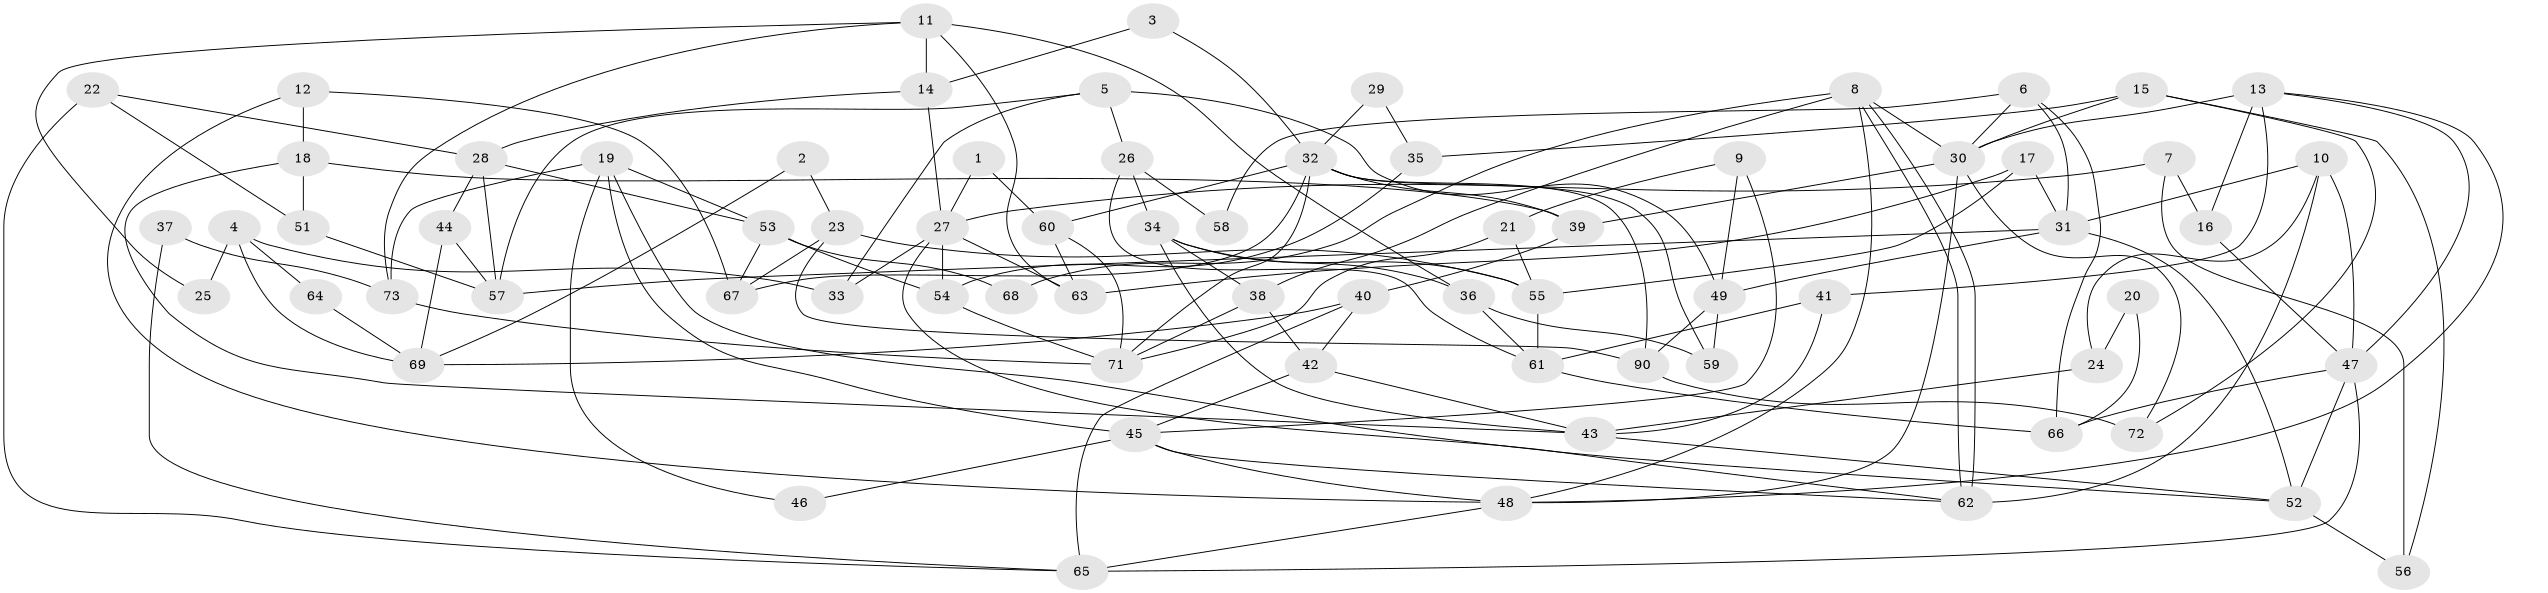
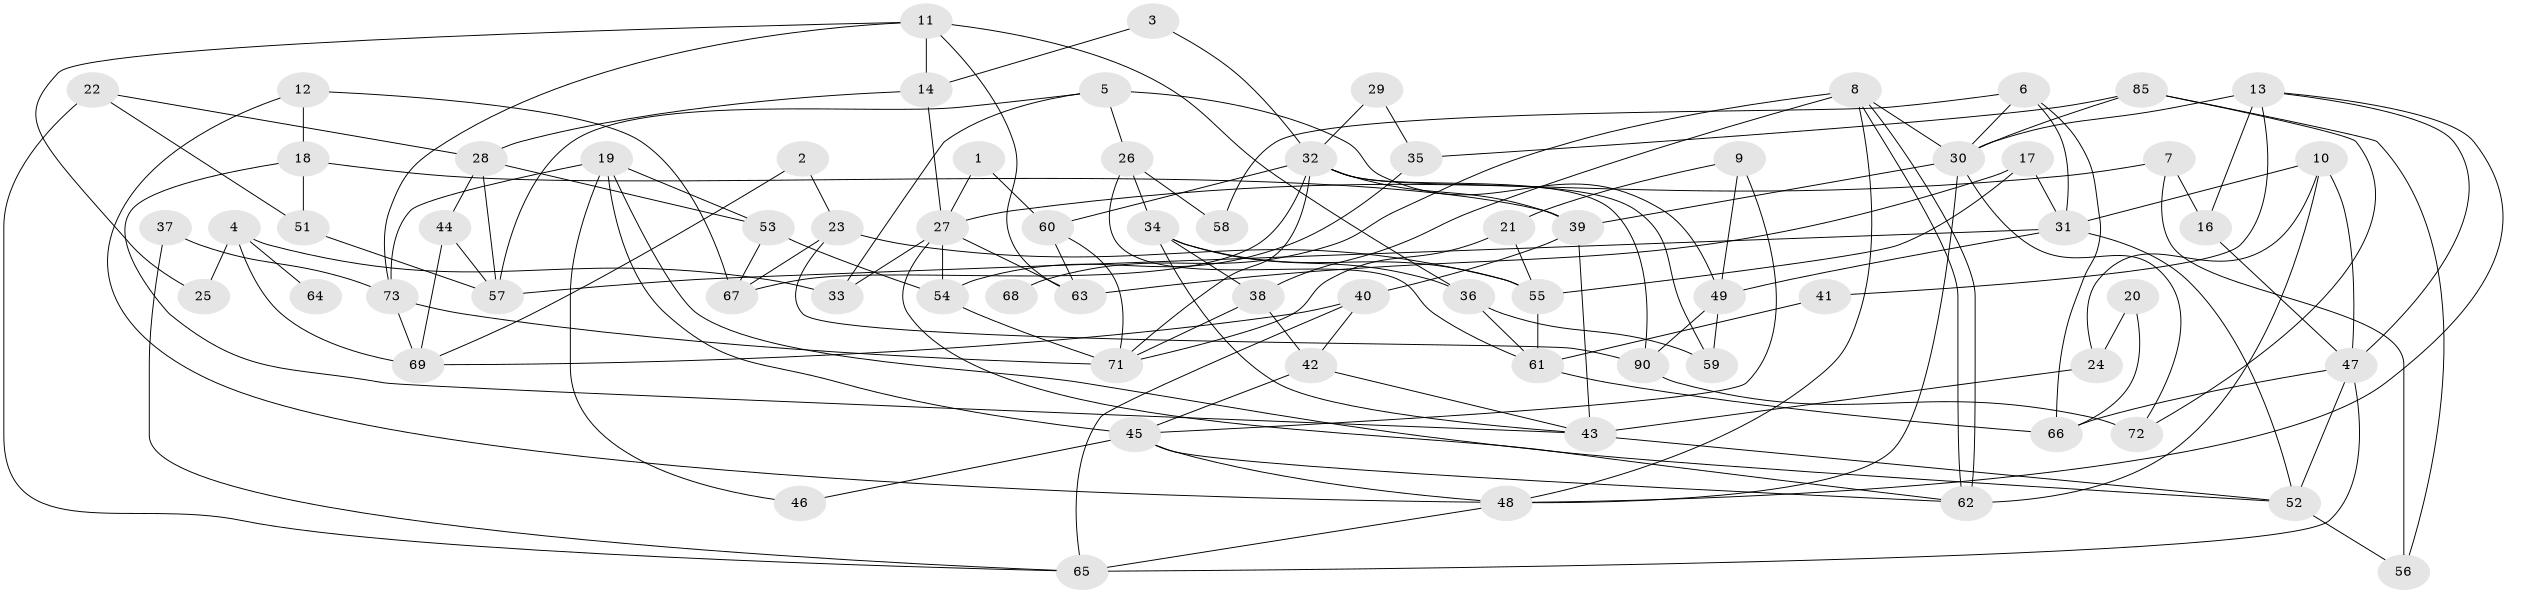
node "15": label "15" -> "85"
edge "53" -- "68": removed
edge "64" -- "69": now "73" -- "69"
edge "41" -- "43": now "39" -- "43"
